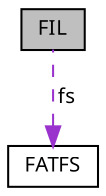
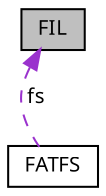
edge "FIL" -> "FATFS": reversed
